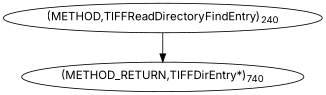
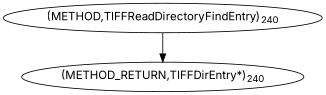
node "(METHOD_RETURN,TIFFDirEntry*)": text "740" -> "240"
